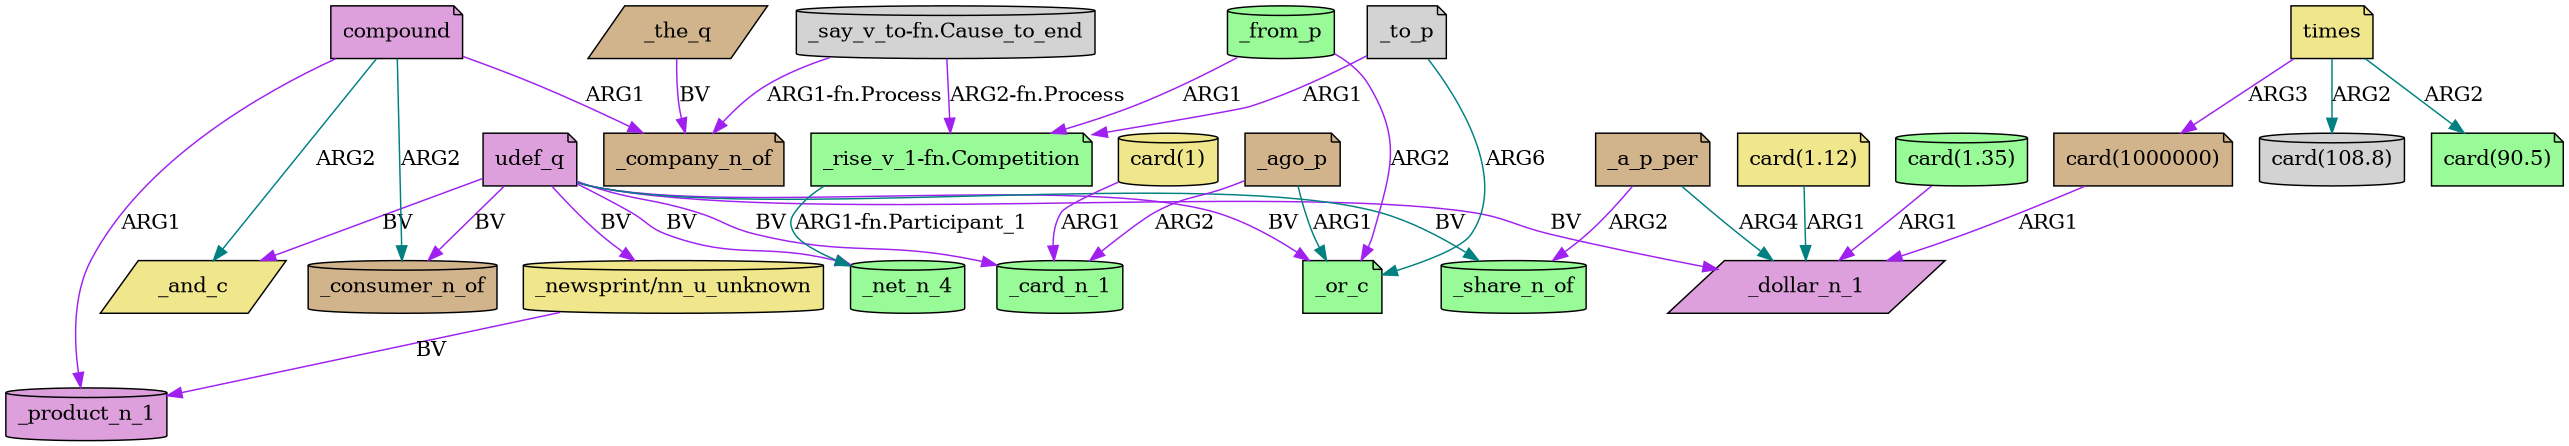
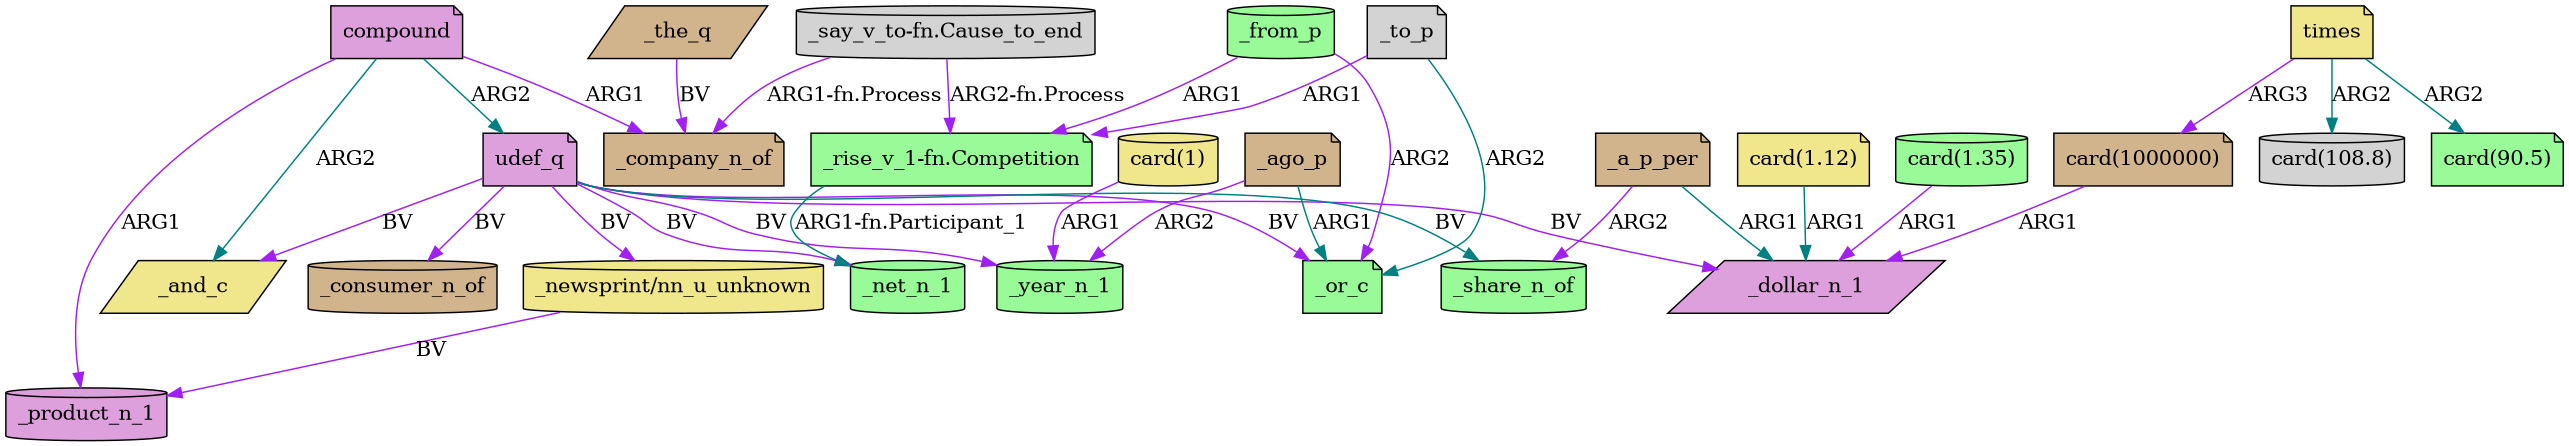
edge "compound" -> "_consumer_n_of": now "compound" -> "udef_q"
edge "_to_p" -> "_or_c": label "ARG6" -> "ARG2"
edge "_a_p_per" -> "_dollar_n_1": label "ARG4" -> "ARG1"
node "_net_n_4": label "_net_n_4" -> "_net_n_1"
node "_card_n_1": label "_card_n_1" -> "_year_n_1"
